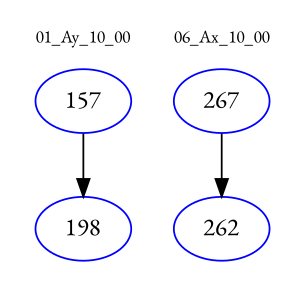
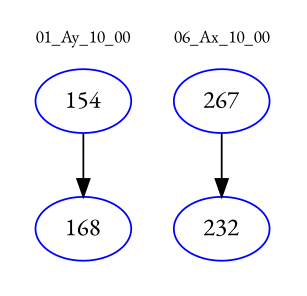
node "157": label "157" -> "154"
node "198": label "198" -> "168"
node "262": label "262" -> "232"
